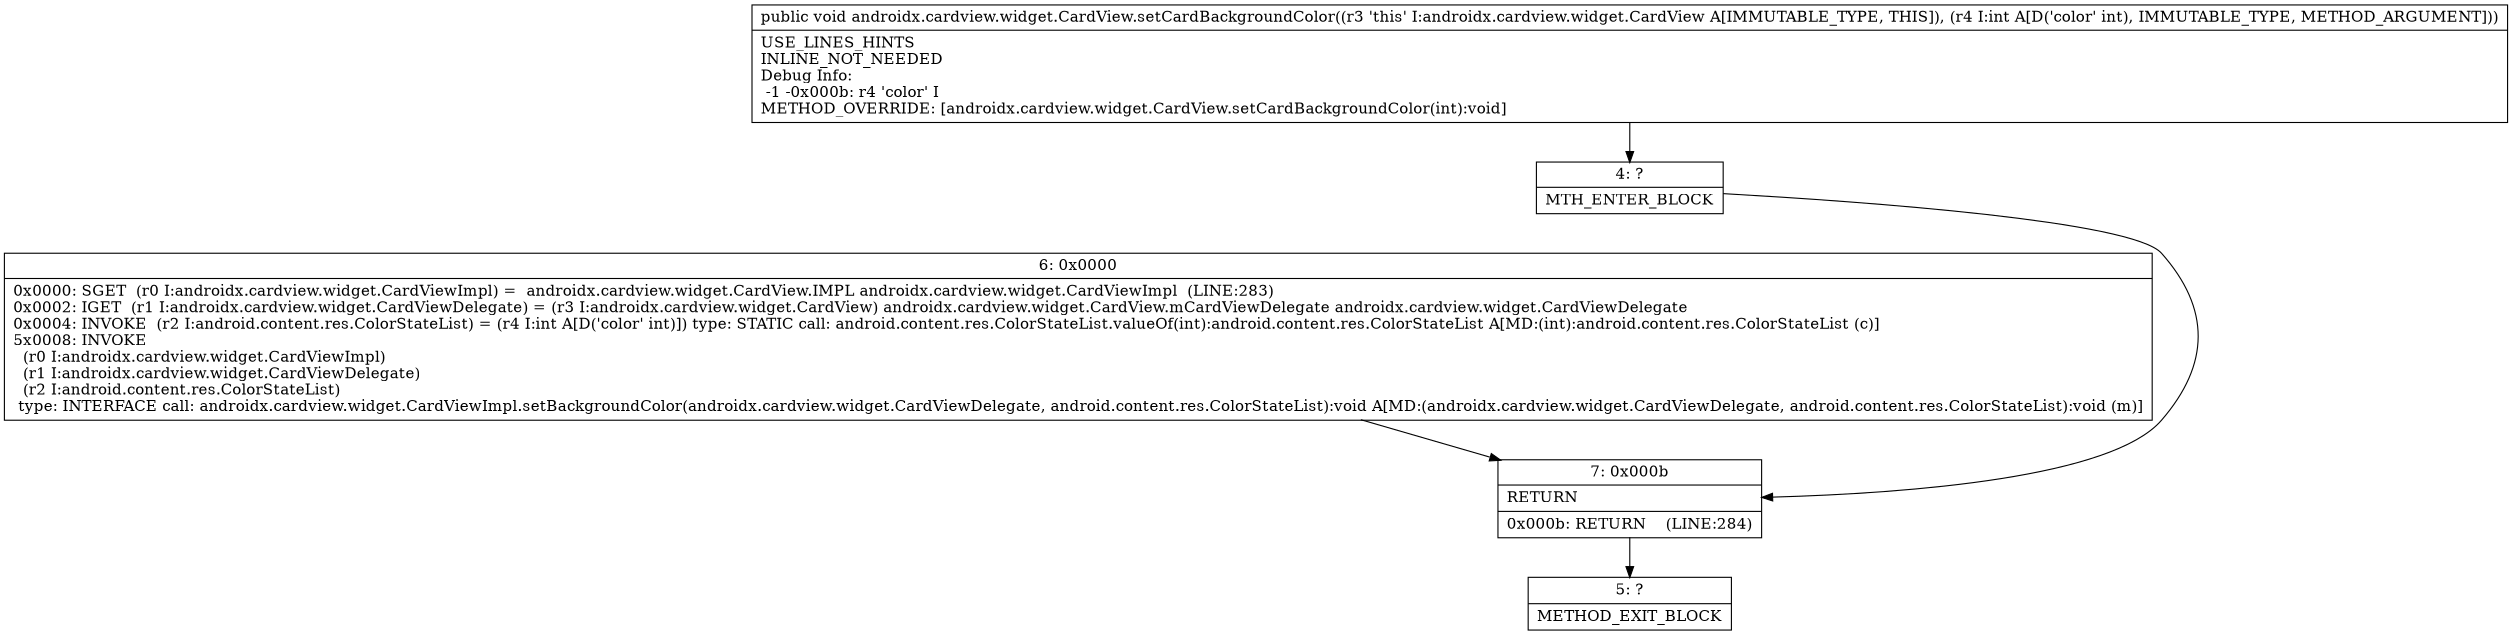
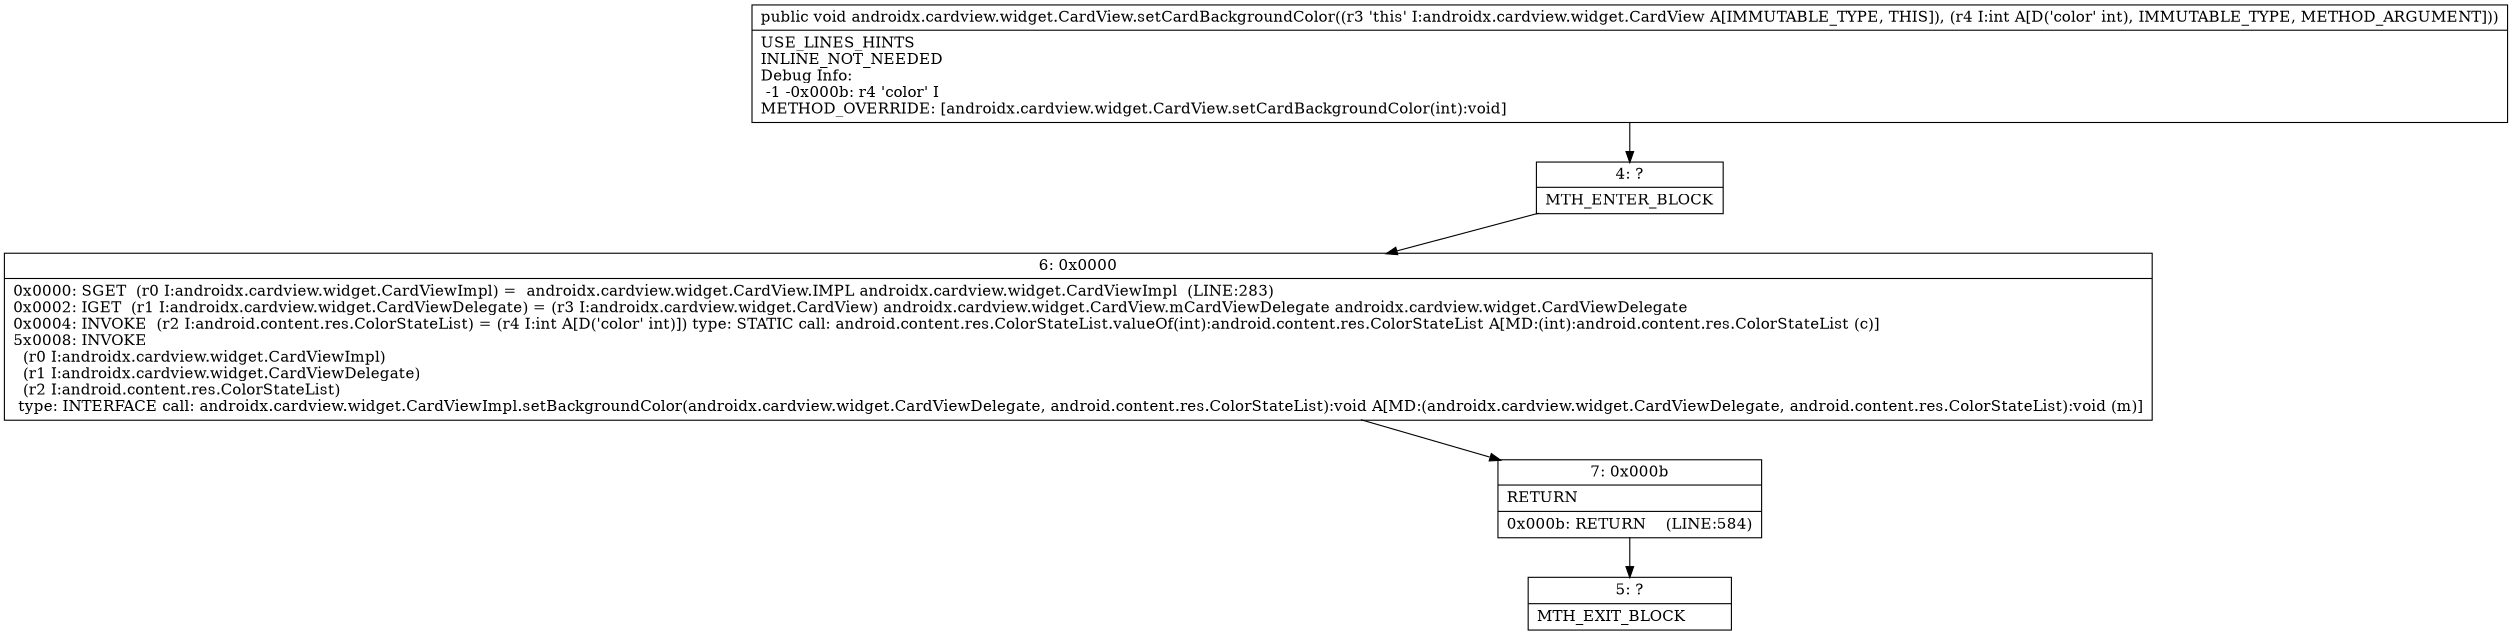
edge "4: ?" -> "7: 0x000b": now "4: ?" -> "6: 0x0000"
node "7: 0x000b": text "0x000b: RETURN    (LINE:284)" -> "0x000b: RETURN    (LINE:584)"
node "5: ?": text "METHOD_EXIT_BLOCK" -> "MTH_EXIT_BLOCK"
